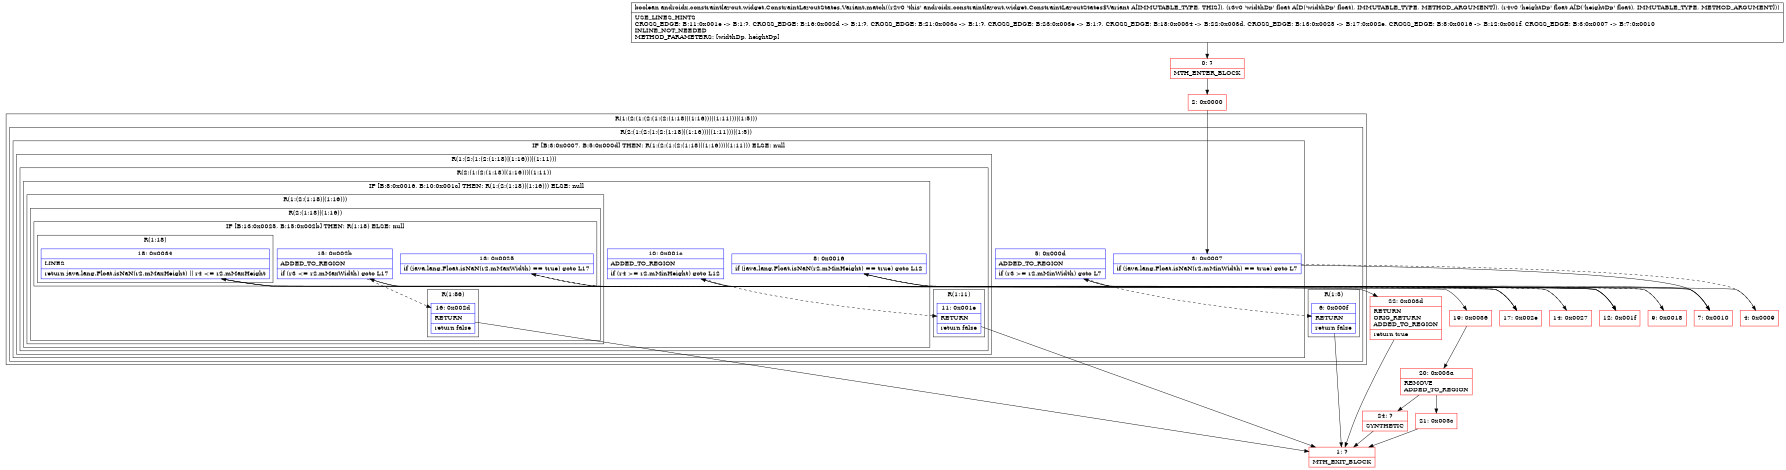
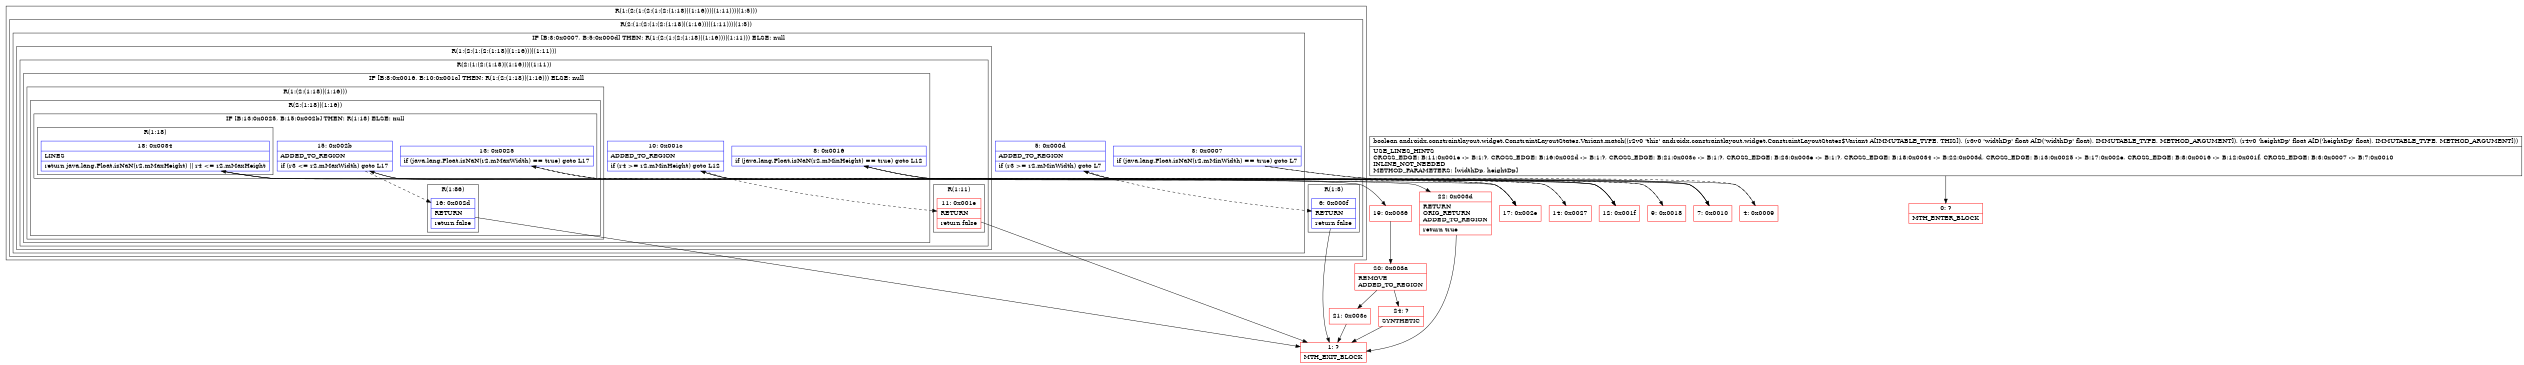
node "2: 0x0000": removed
node "11: 0x001e": color blue -> red
